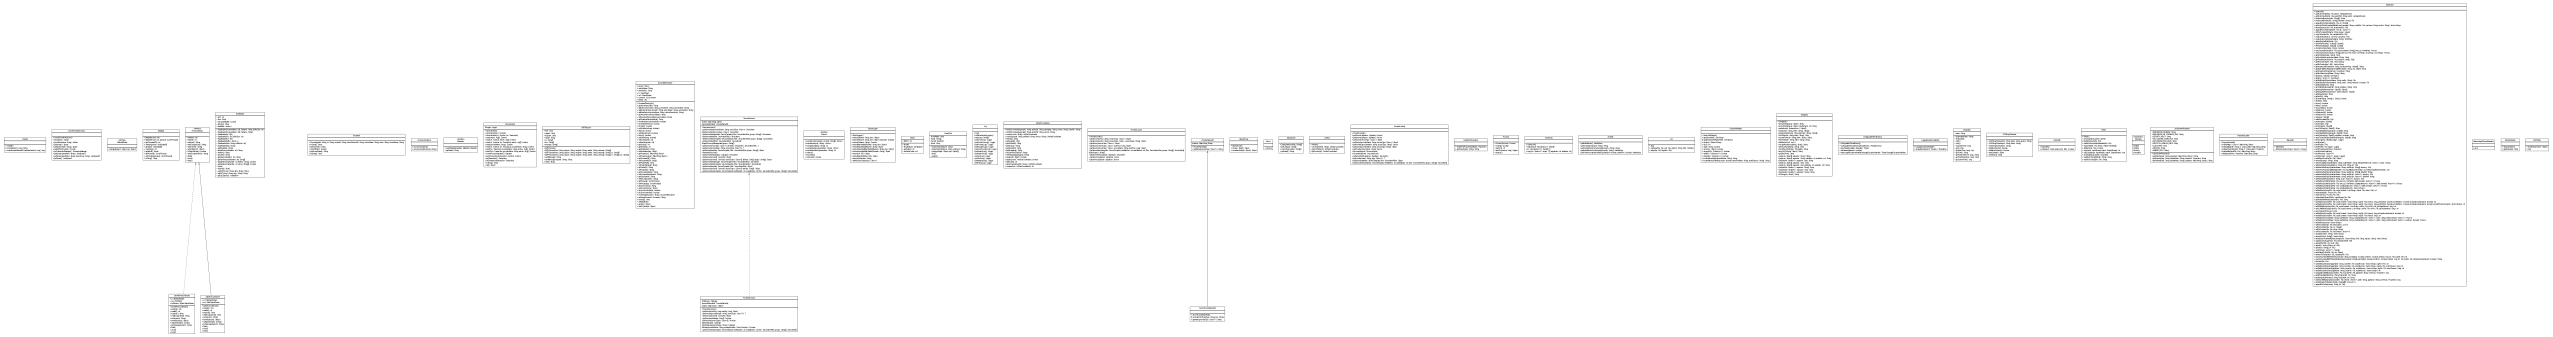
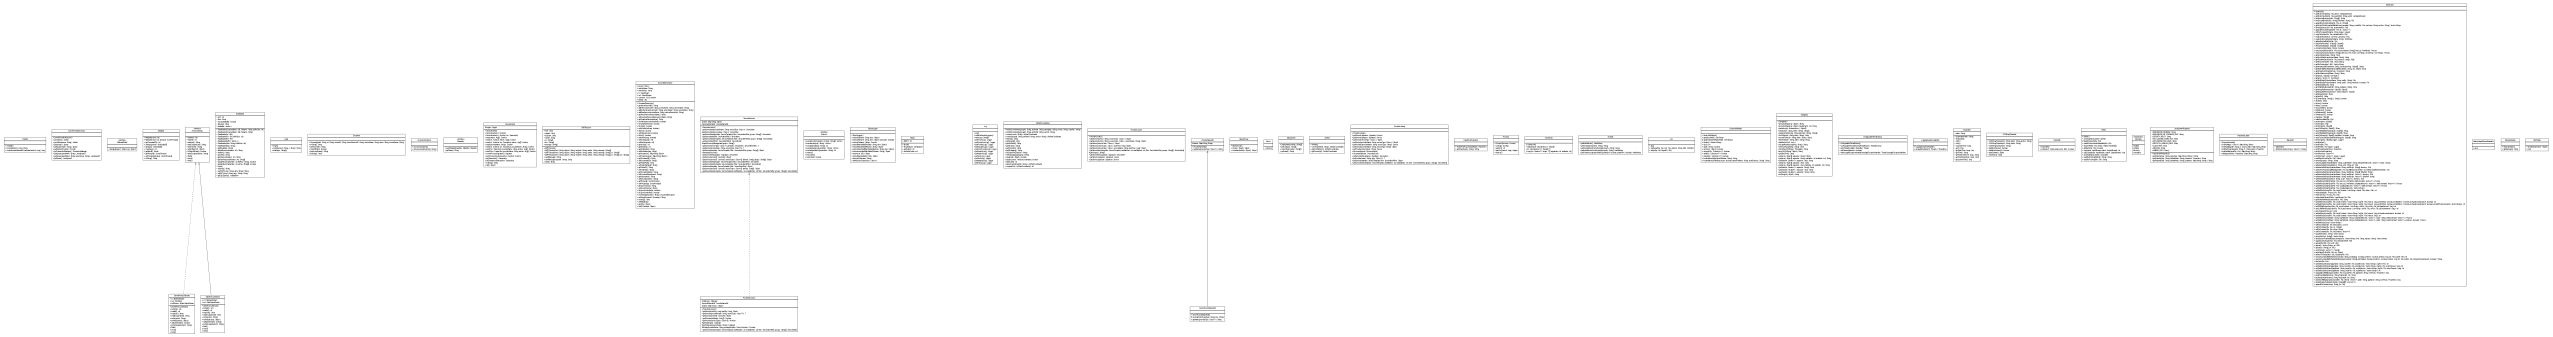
node "Crypt": added
node "EmailCmd": removed
